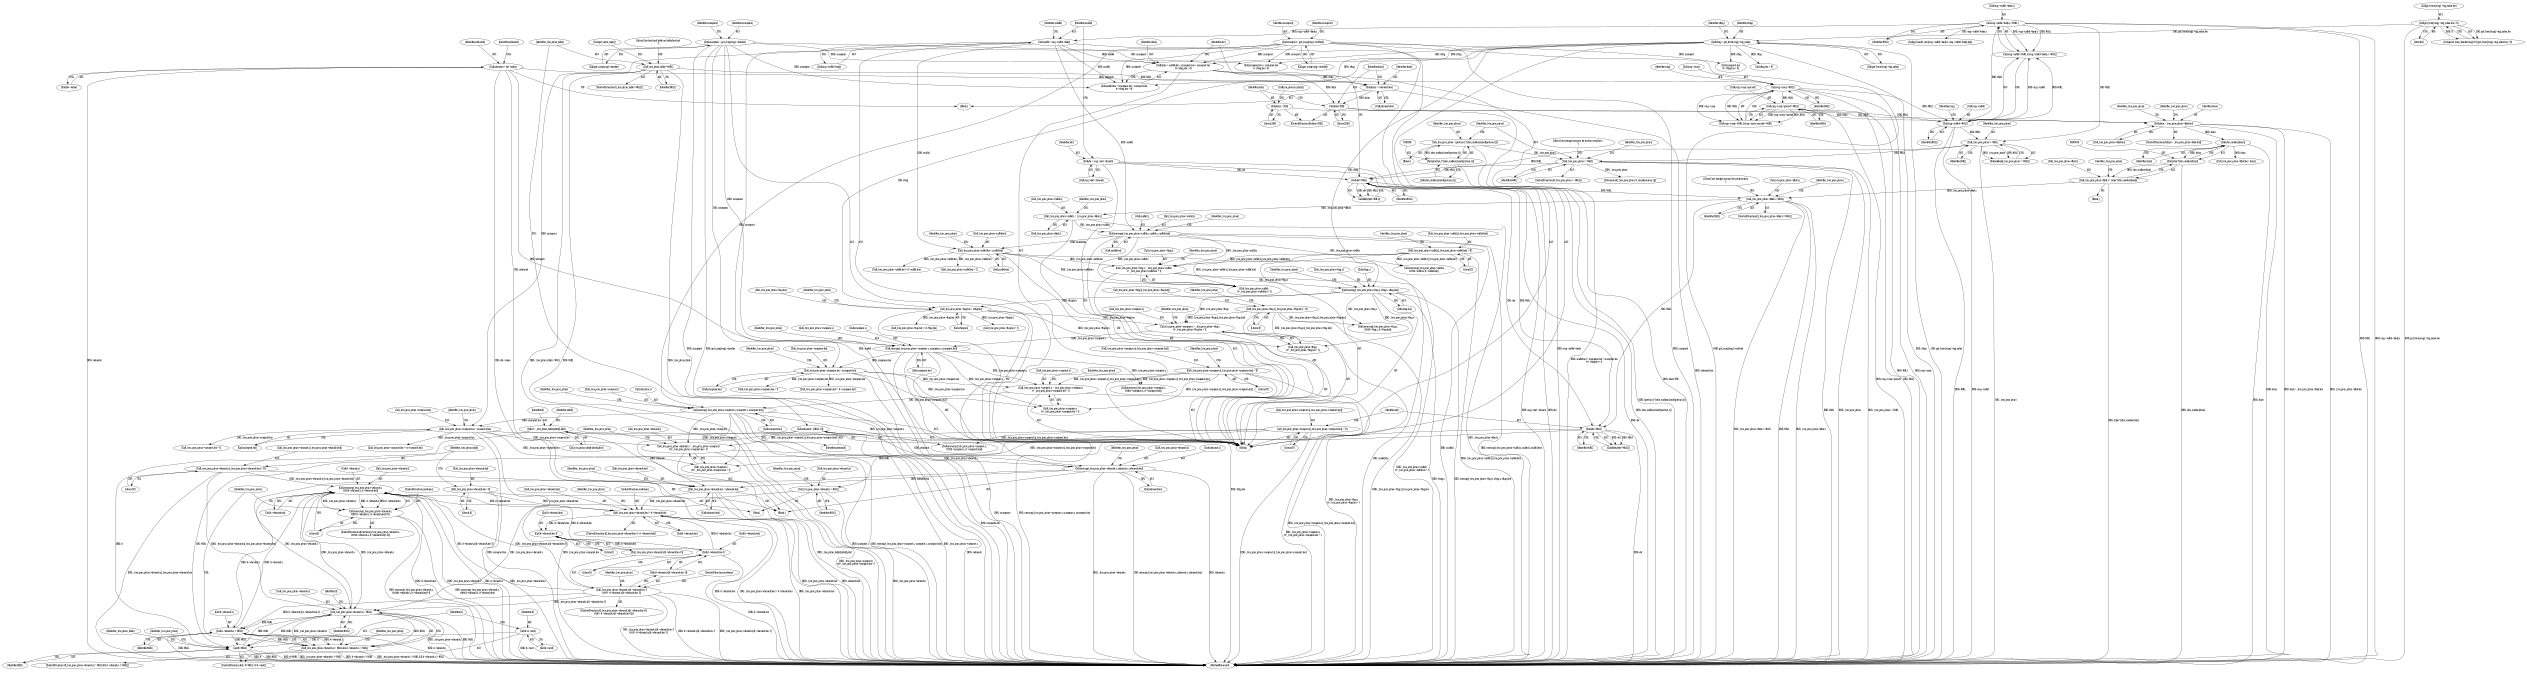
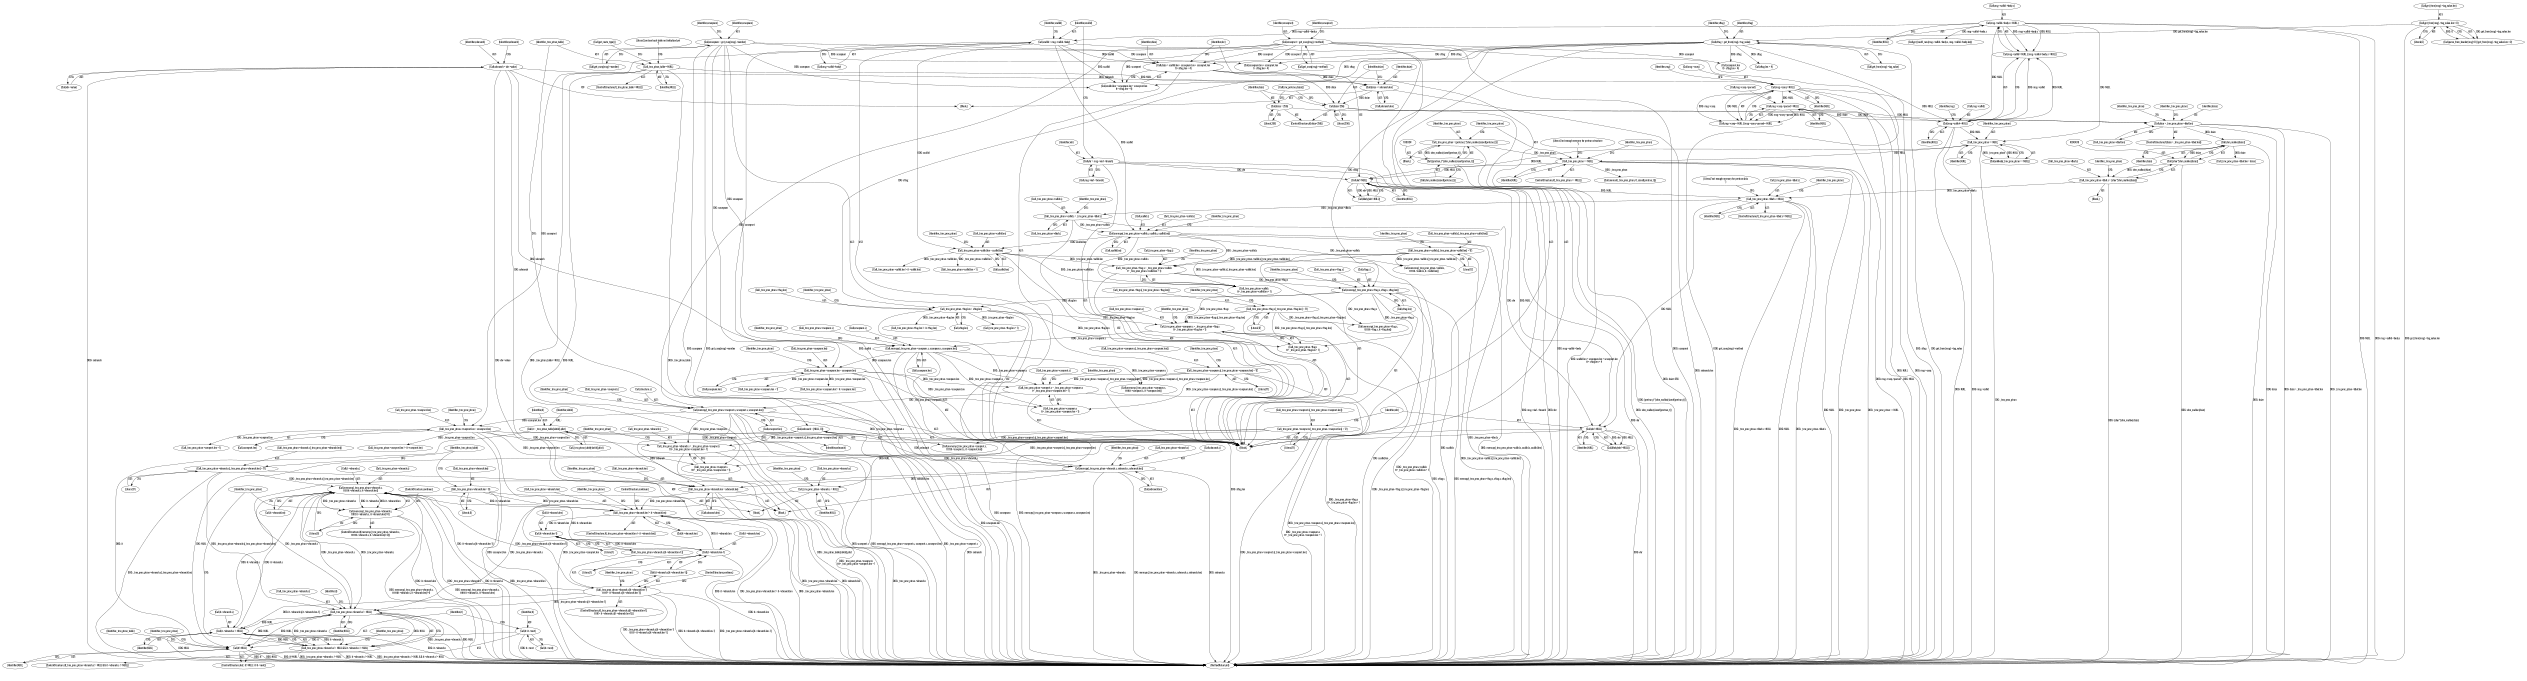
edge "(Call,tmx_pretran_dsize())" -> "(Call,dsize<256)": added, label "CFG:"
edge "(Identifier,slotid)" -> "(Call,it = _tmx_ptran_table[slotid].plist)": label "CFG: " -> "NULL: "
edge "(Call,it->vbranch.s != NULL)" -> "(Call,it!=NULL)": removed, label "DDG: NULL"
